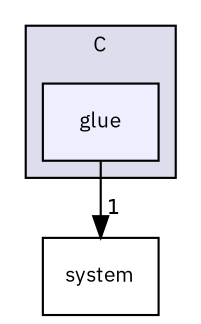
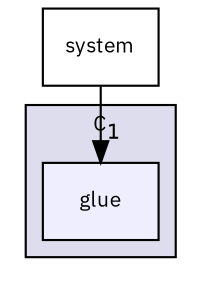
edge "glue" -> "system": reversed
